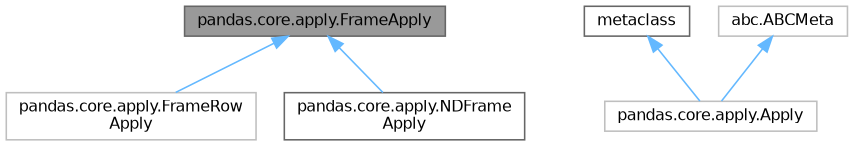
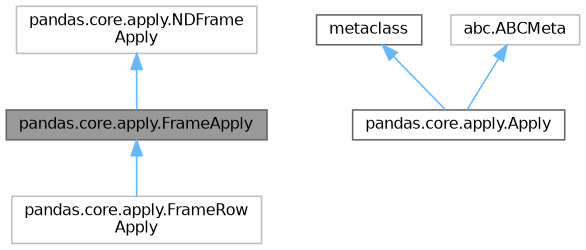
edge "pandas.core.apply.NDFrame Apply" -> "pandas.core.apply.FrameApply": reversed
node "pandas.core.apply.NDFrame Apply": color gray40 -> grey75
node "pandas.core.apply.Apply": color grey75 -> gray40
